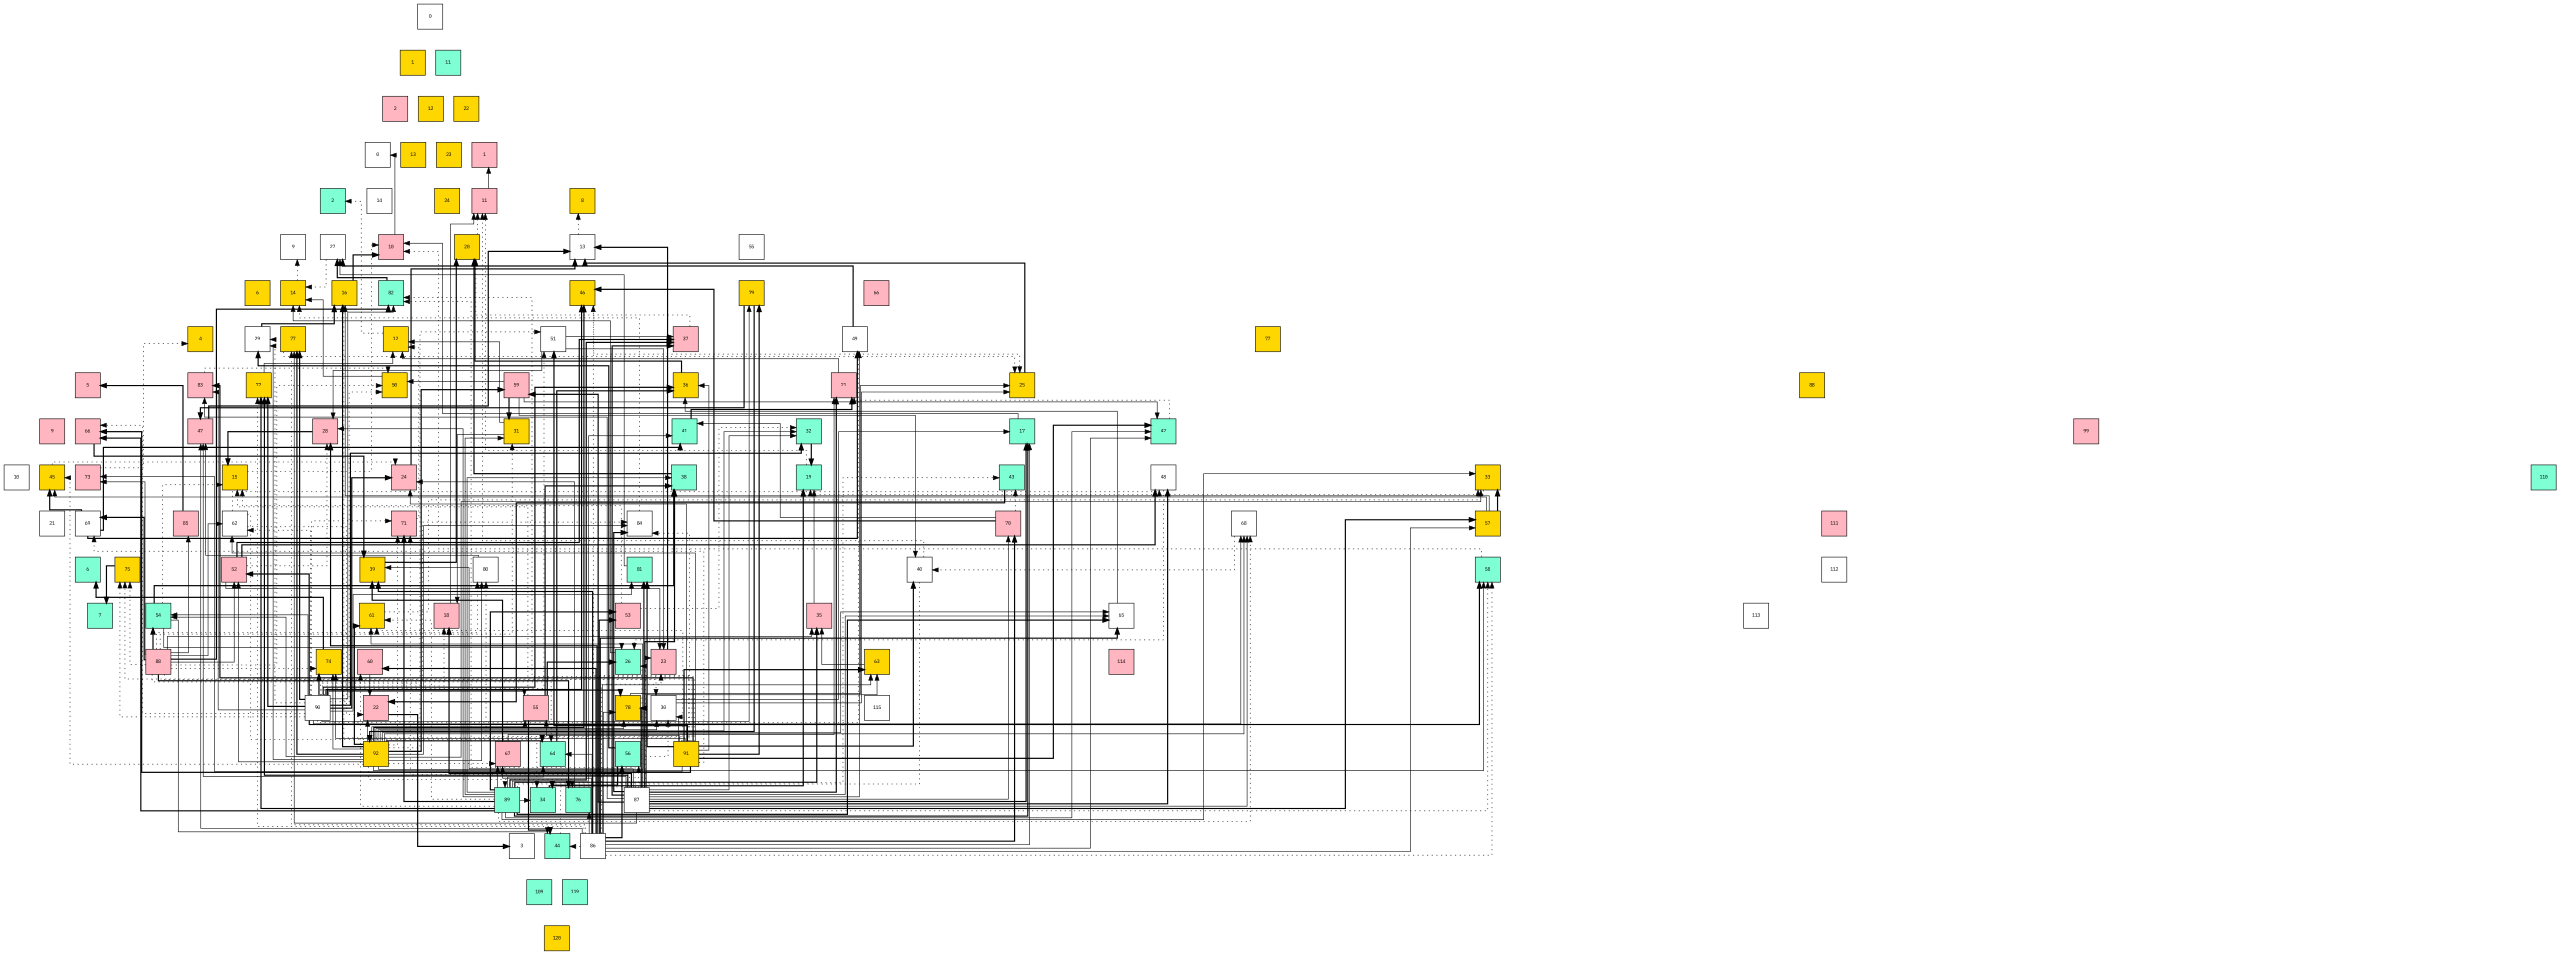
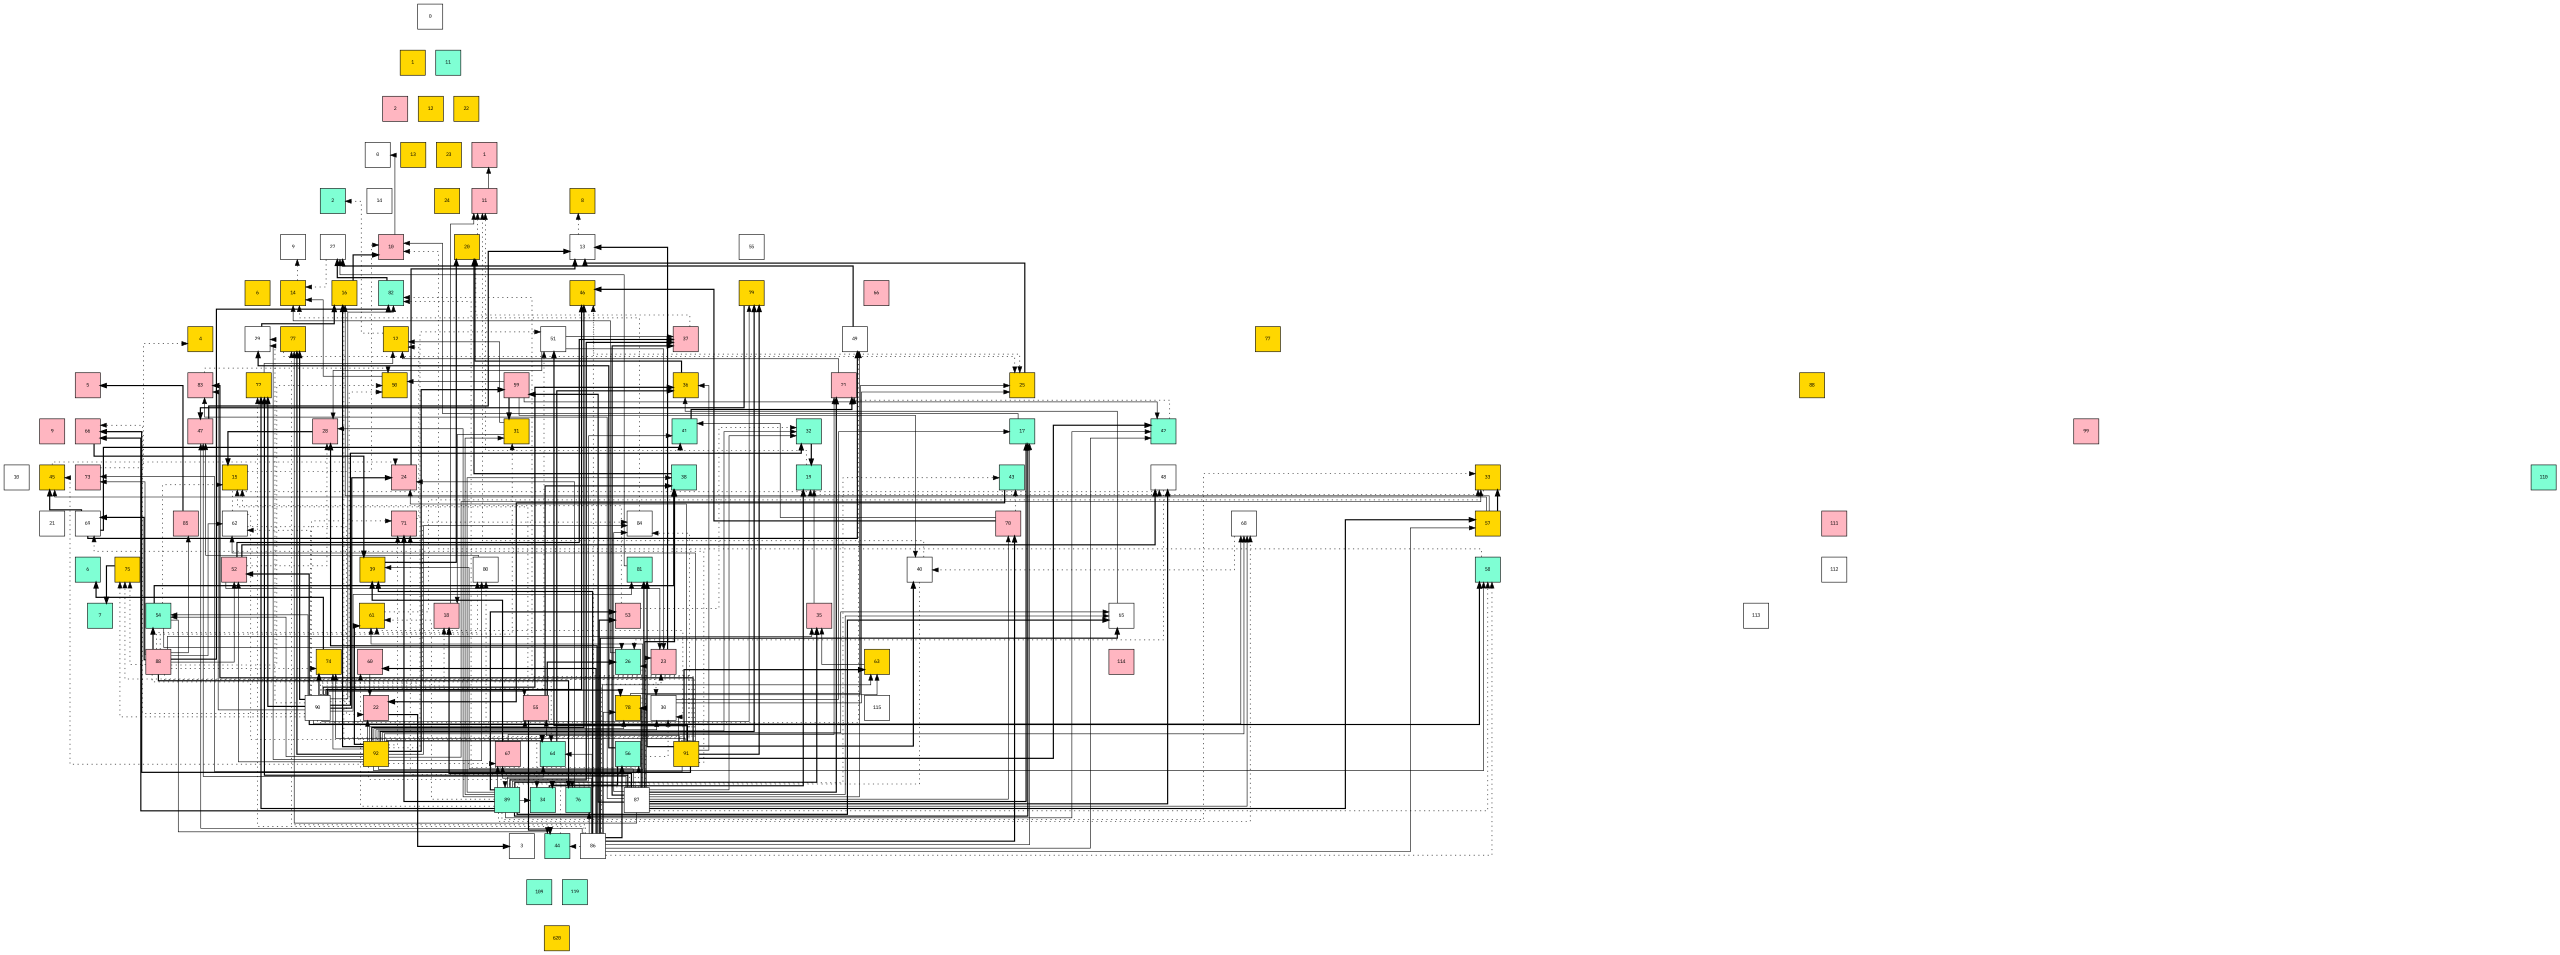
edge "79" -> "92": reversed
edge "87" -> "84": style bold -> solid
edge "89" -> "33": style solid -> dotted
node "120": label "120" -> "620"
